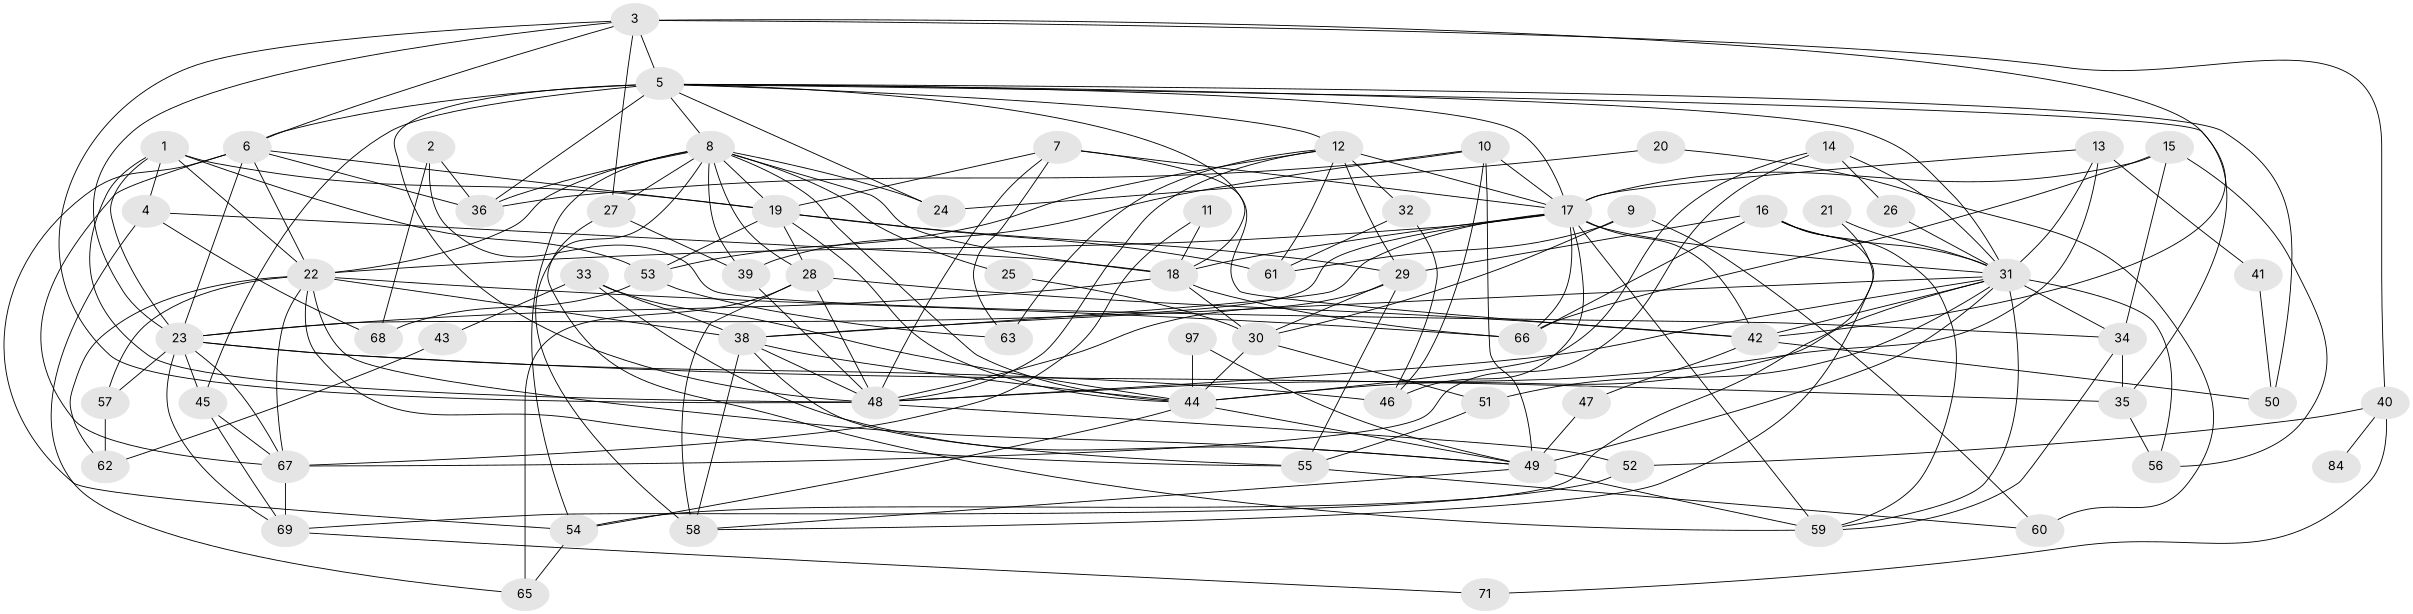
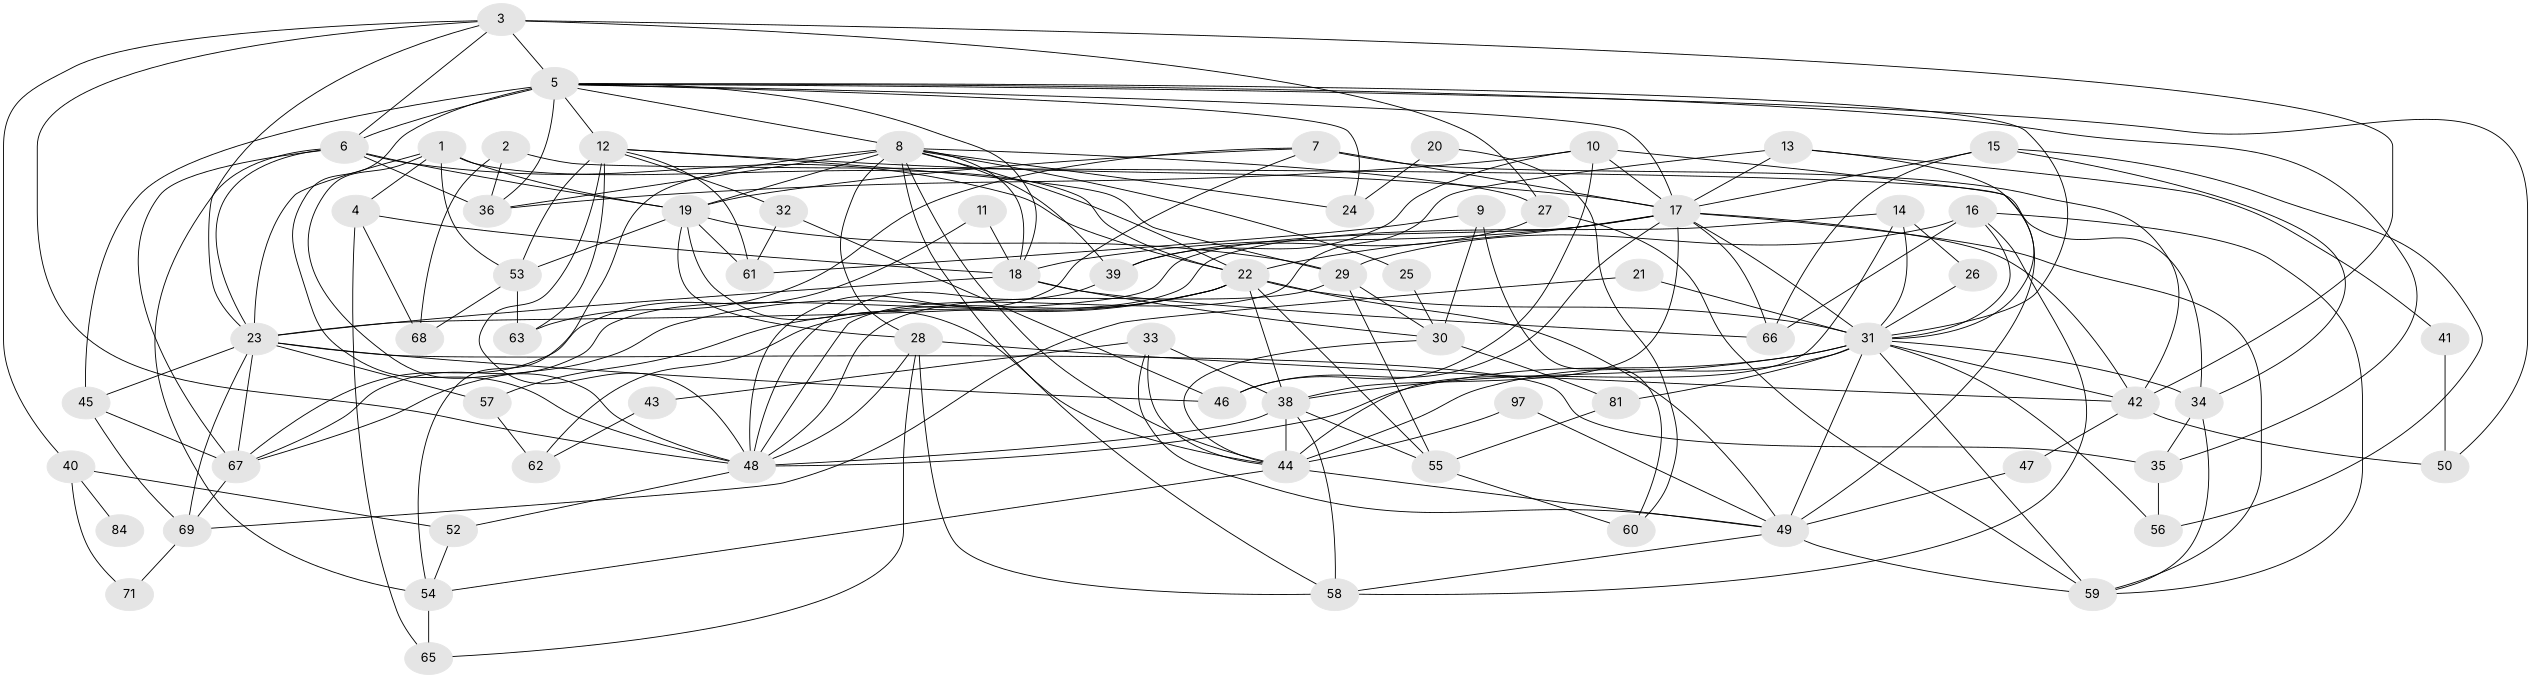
edge "22" -- "66": now "22" -- "31"
node "51": label "51" -> "81"
